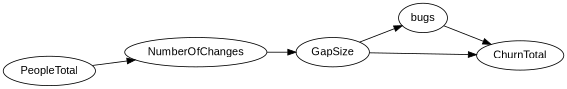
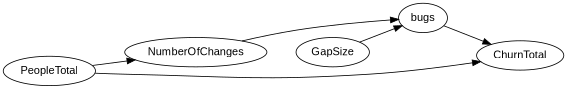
edge "NumberOfChanges" -> "GapSize": now "NumberOfChanges" -> "bugs"
edge "GapSize" -> "ChurnTotal": now "PeopleTotal" -> "ChurnTotal"
